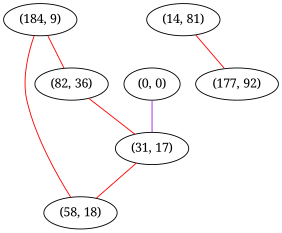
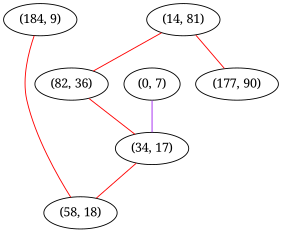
edge "(184, 9)" -- "(82, 36)": now "(14, 81)" -- "(82, 36)"
node "(0, 0)": label "(0, 0)" -> "(0, 7)"
node "(177, 92)": label "(177, 92)" -> "(177, 90)"
node "(31, 17)": label "(31, 17)" -> "(34, 17)"
